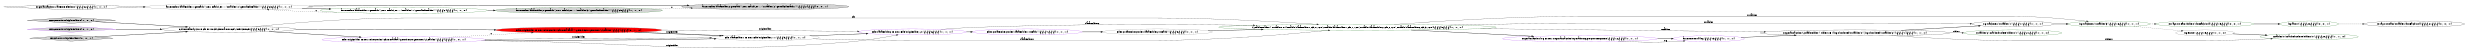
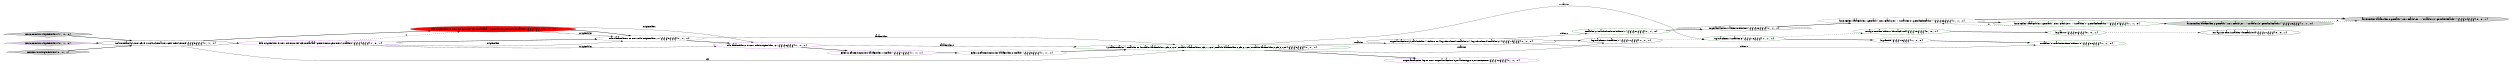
edge "log.trackNew(sstables(1()@@@17@@@['1', '1', '1']" -> "log.trackNew(sstables(3()@@@18@@@['1', '1', '1']": style bold -> dashed
edge "log.trackNew(sstables(3()@@@18@@@['1', '1', '1']" -> "log.finish()@@@19@@@['1', '1', '0']": style dashed -> bold
edge "sstables(2(.markObsolete(tidiers(1()@@@21@@@['1', '1', '0']" -> "LogTransaction.waitForDeletions()@@@22@@@['1', '1', '1']": added
node "assertNotNull(log)@@@13@@@['1', '1', '1']": removed
